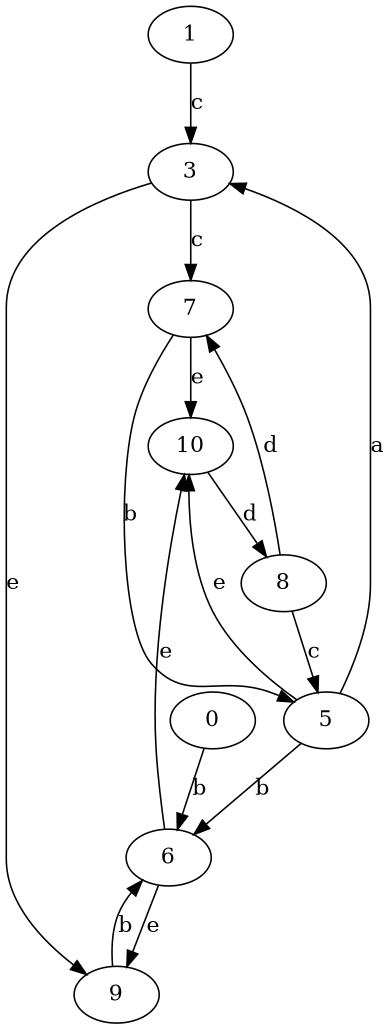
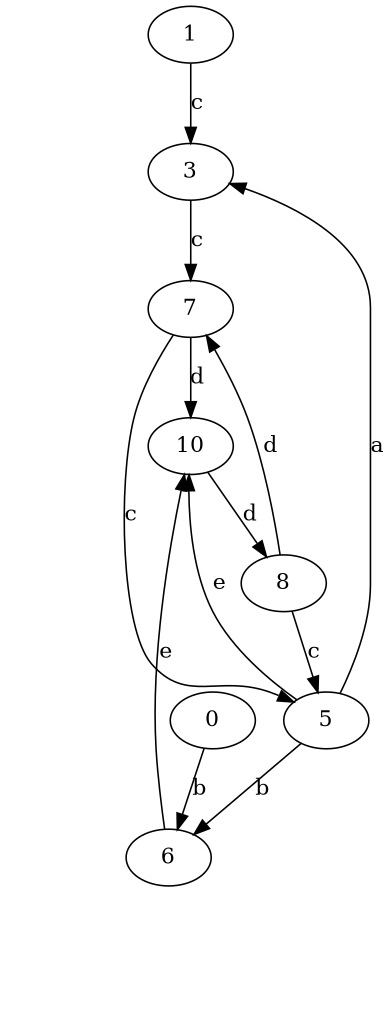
edge "7" -> "10": label "e" -> "d"
edge "7" -> "5": label "b" -> "c"
node "9": removed
